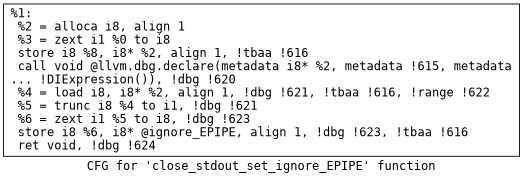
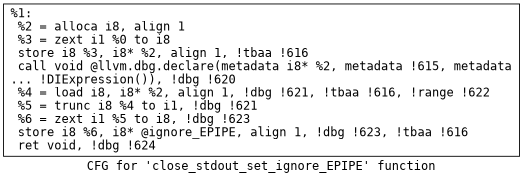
node "%1:": text "store i8 %8, i8* %2, align 1, !tbaa !616" -> "store i8 %3, i8* %2, align 1, !tbaa !616"
